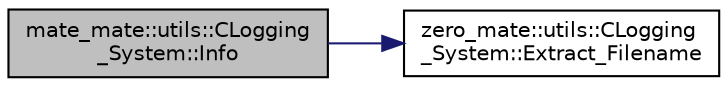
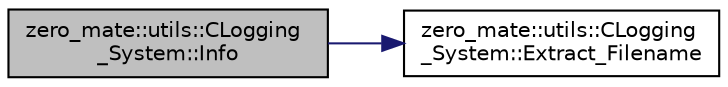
node "mate_mate::utils::CLogging _System::Info": label "mate_mate::utils::CLogging _System::Info" -> "zero_mate::utils::CLogging _System::Info"
